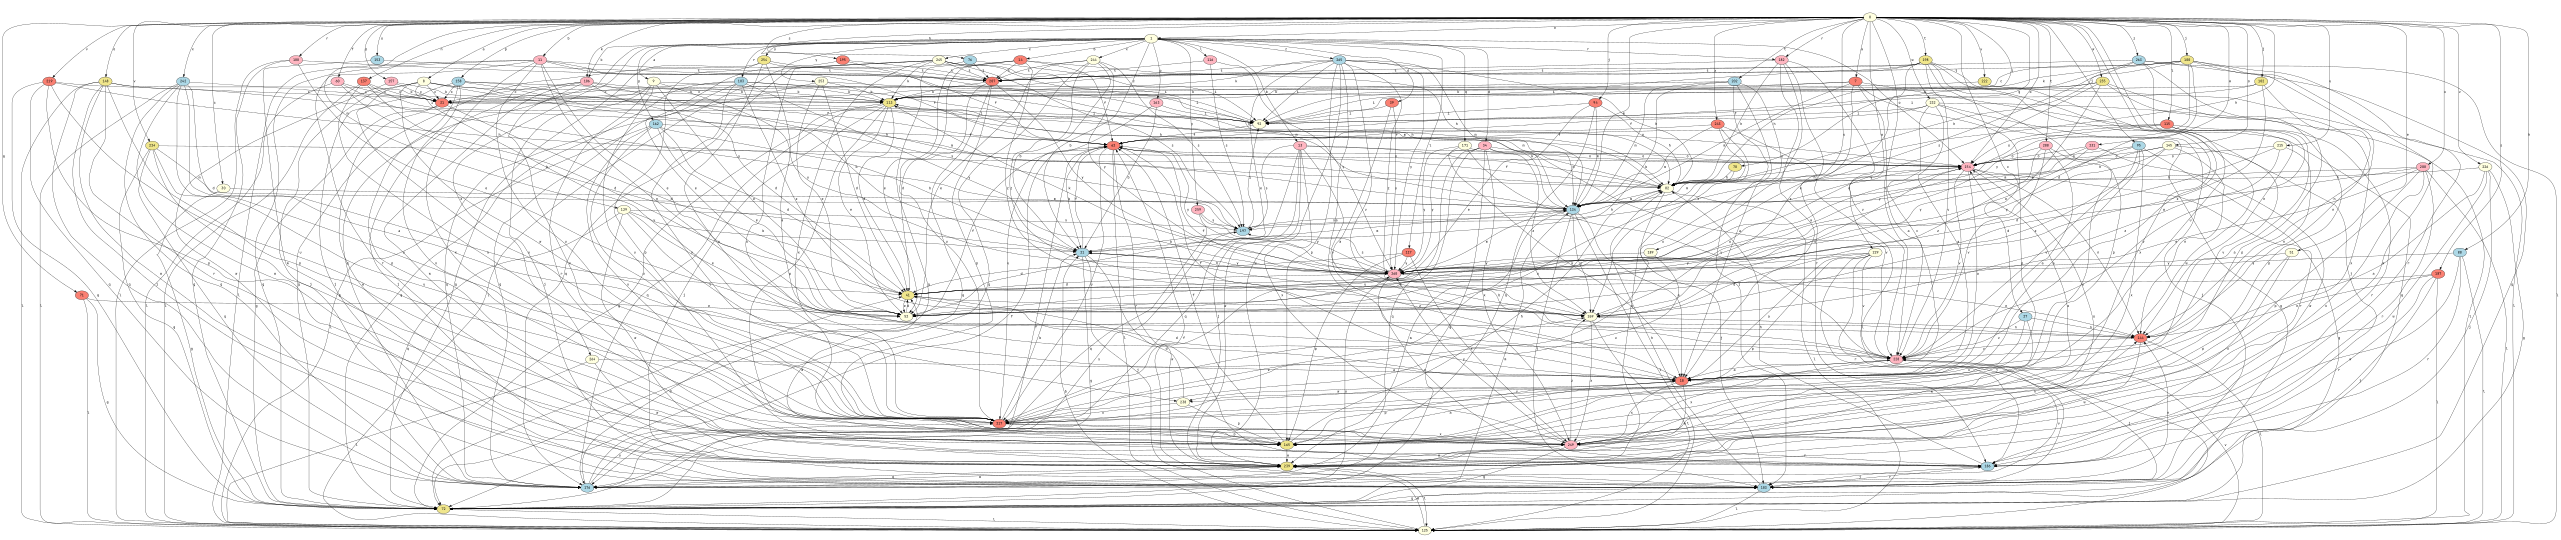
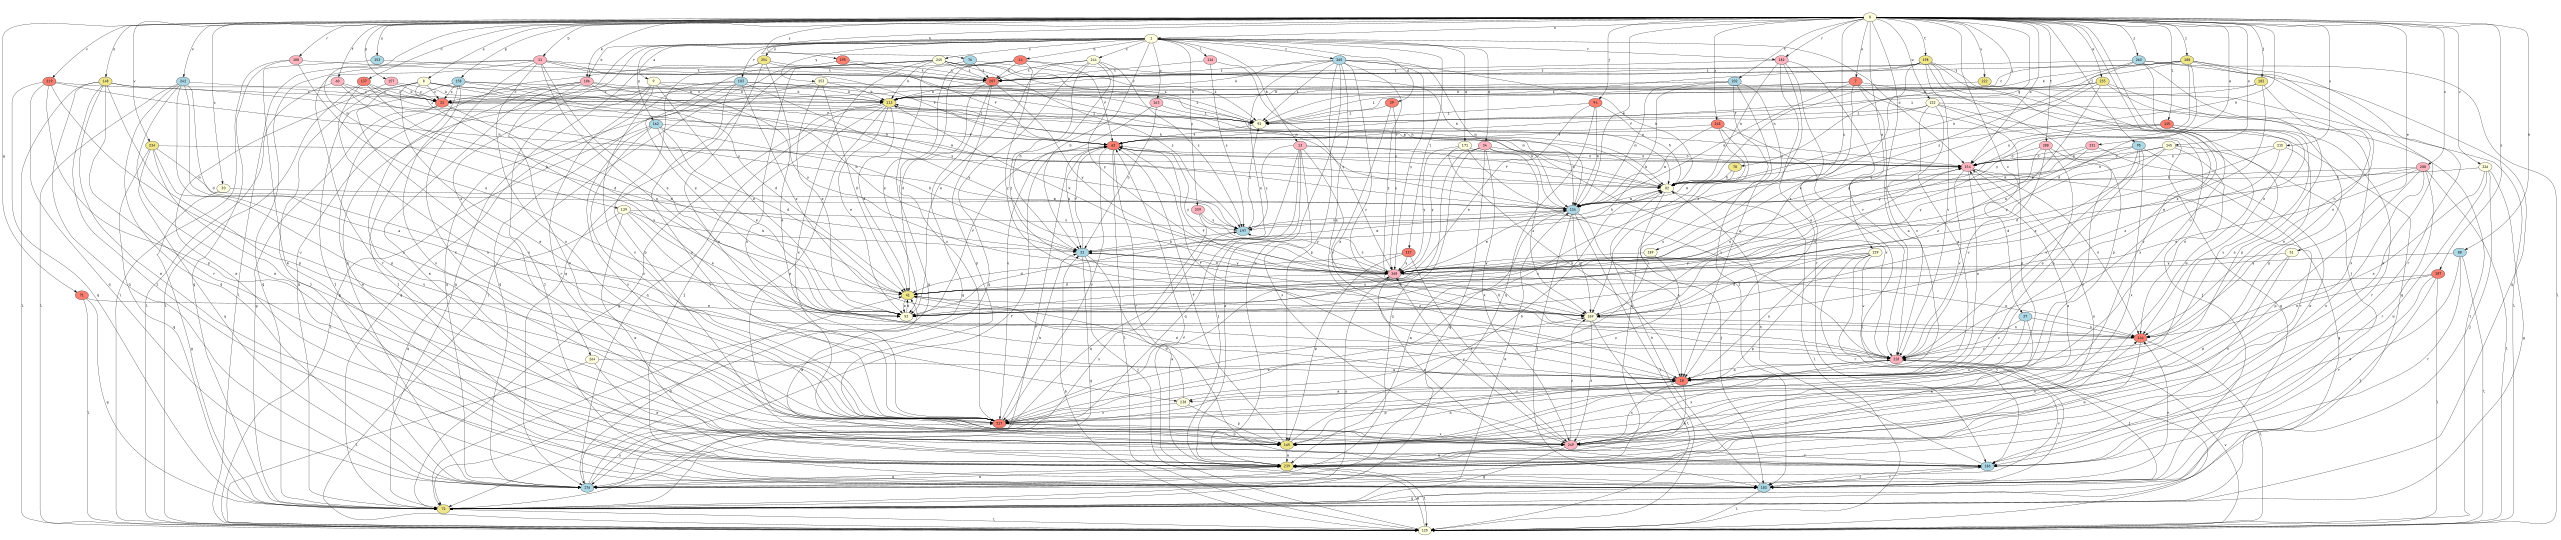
edge "154" -> "82": removed, label "h"
